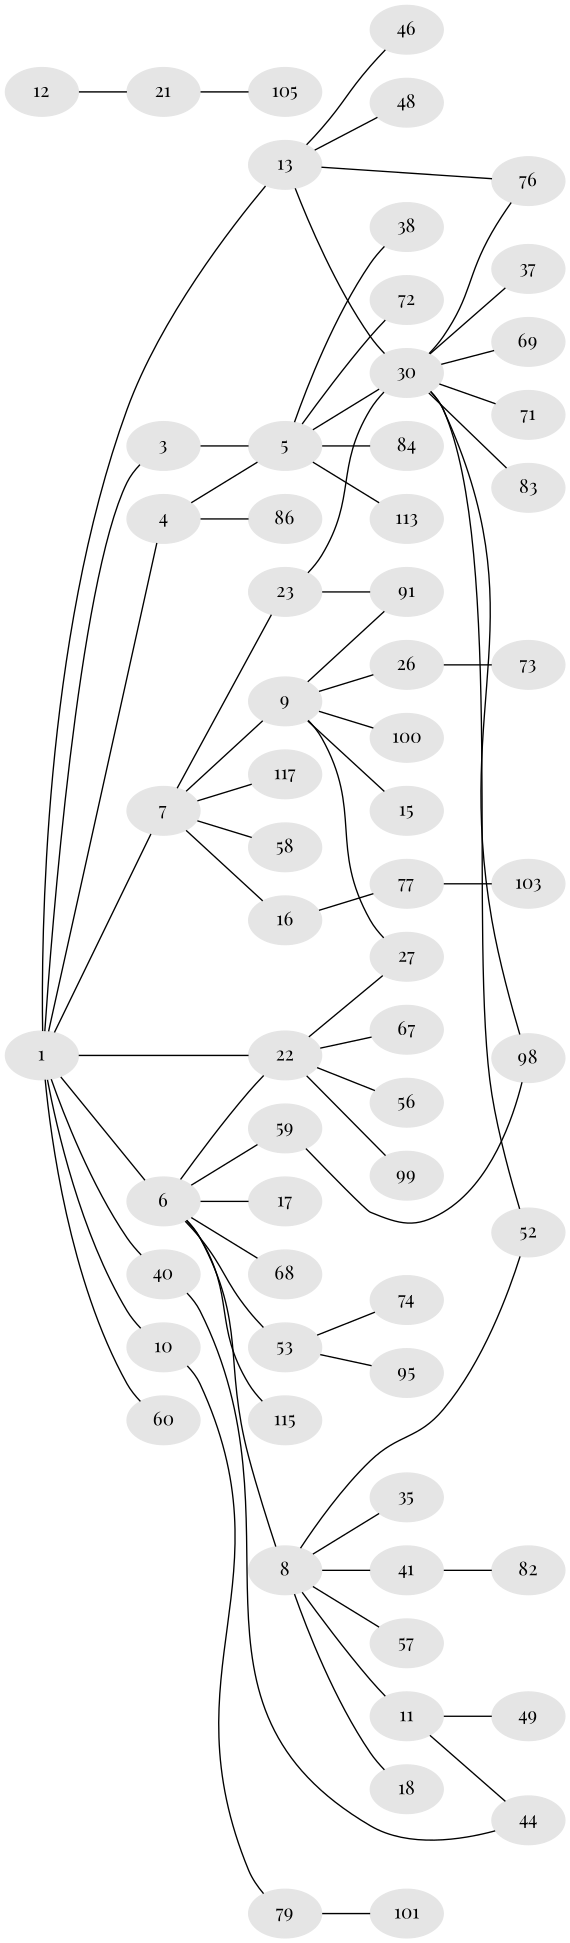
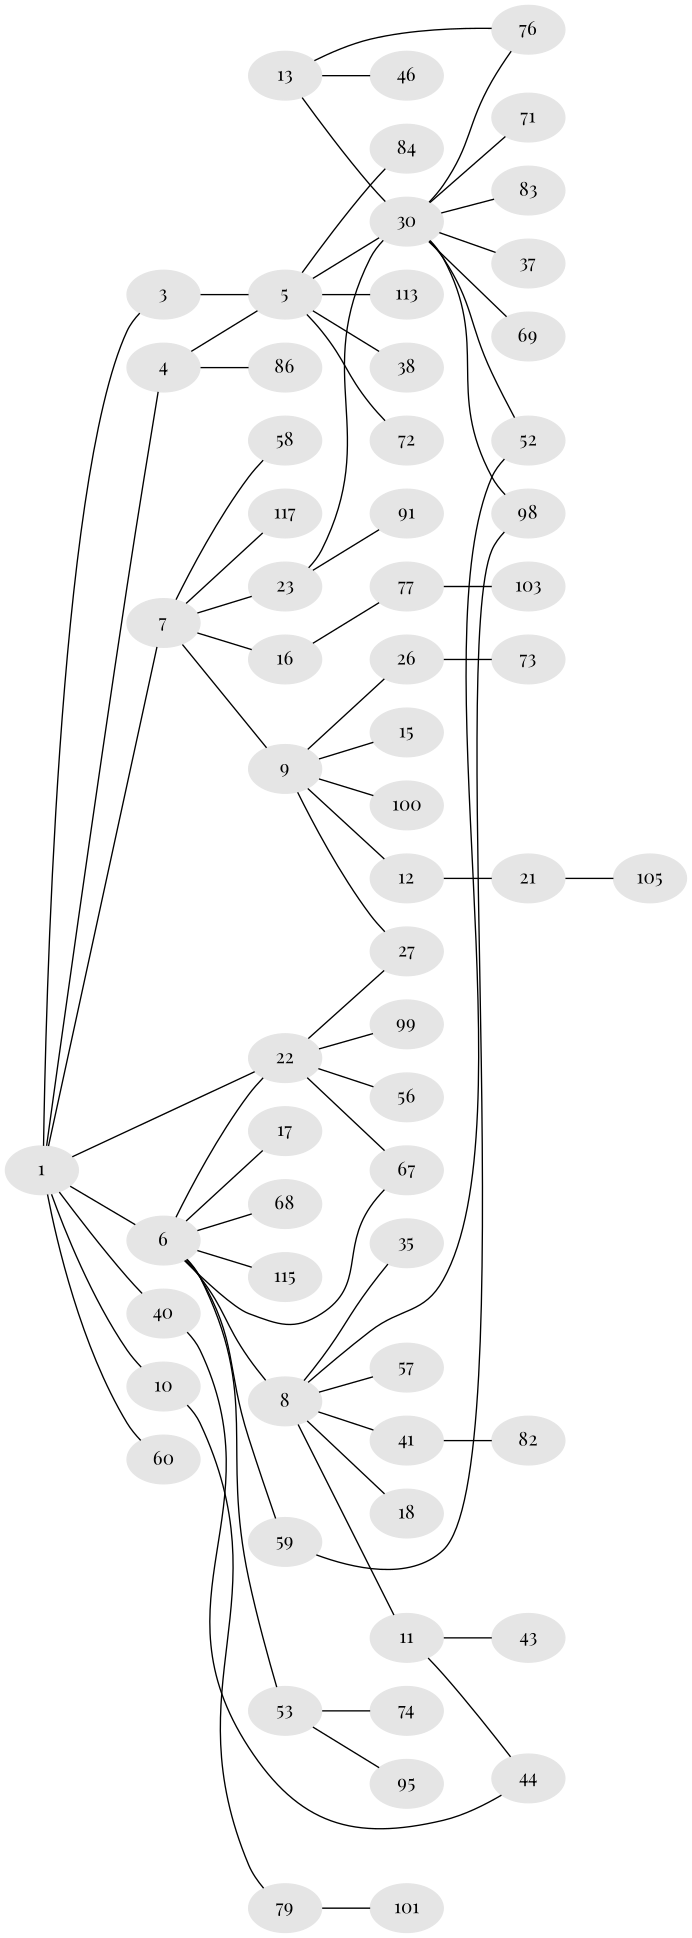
node "48": removed
edge "13" -- "1": removed
edge "91" -- "9": now "12" -- "9"
edge "67" -- "6": added
node "49": label "49" -> "43"
